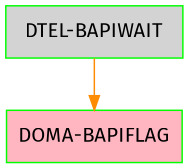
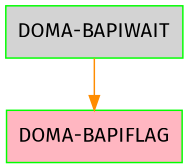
node "DTEL-BAPIWAIT": label "DTEL-BAPIWAIT" -> "DOMA-BAPIWAIT"
